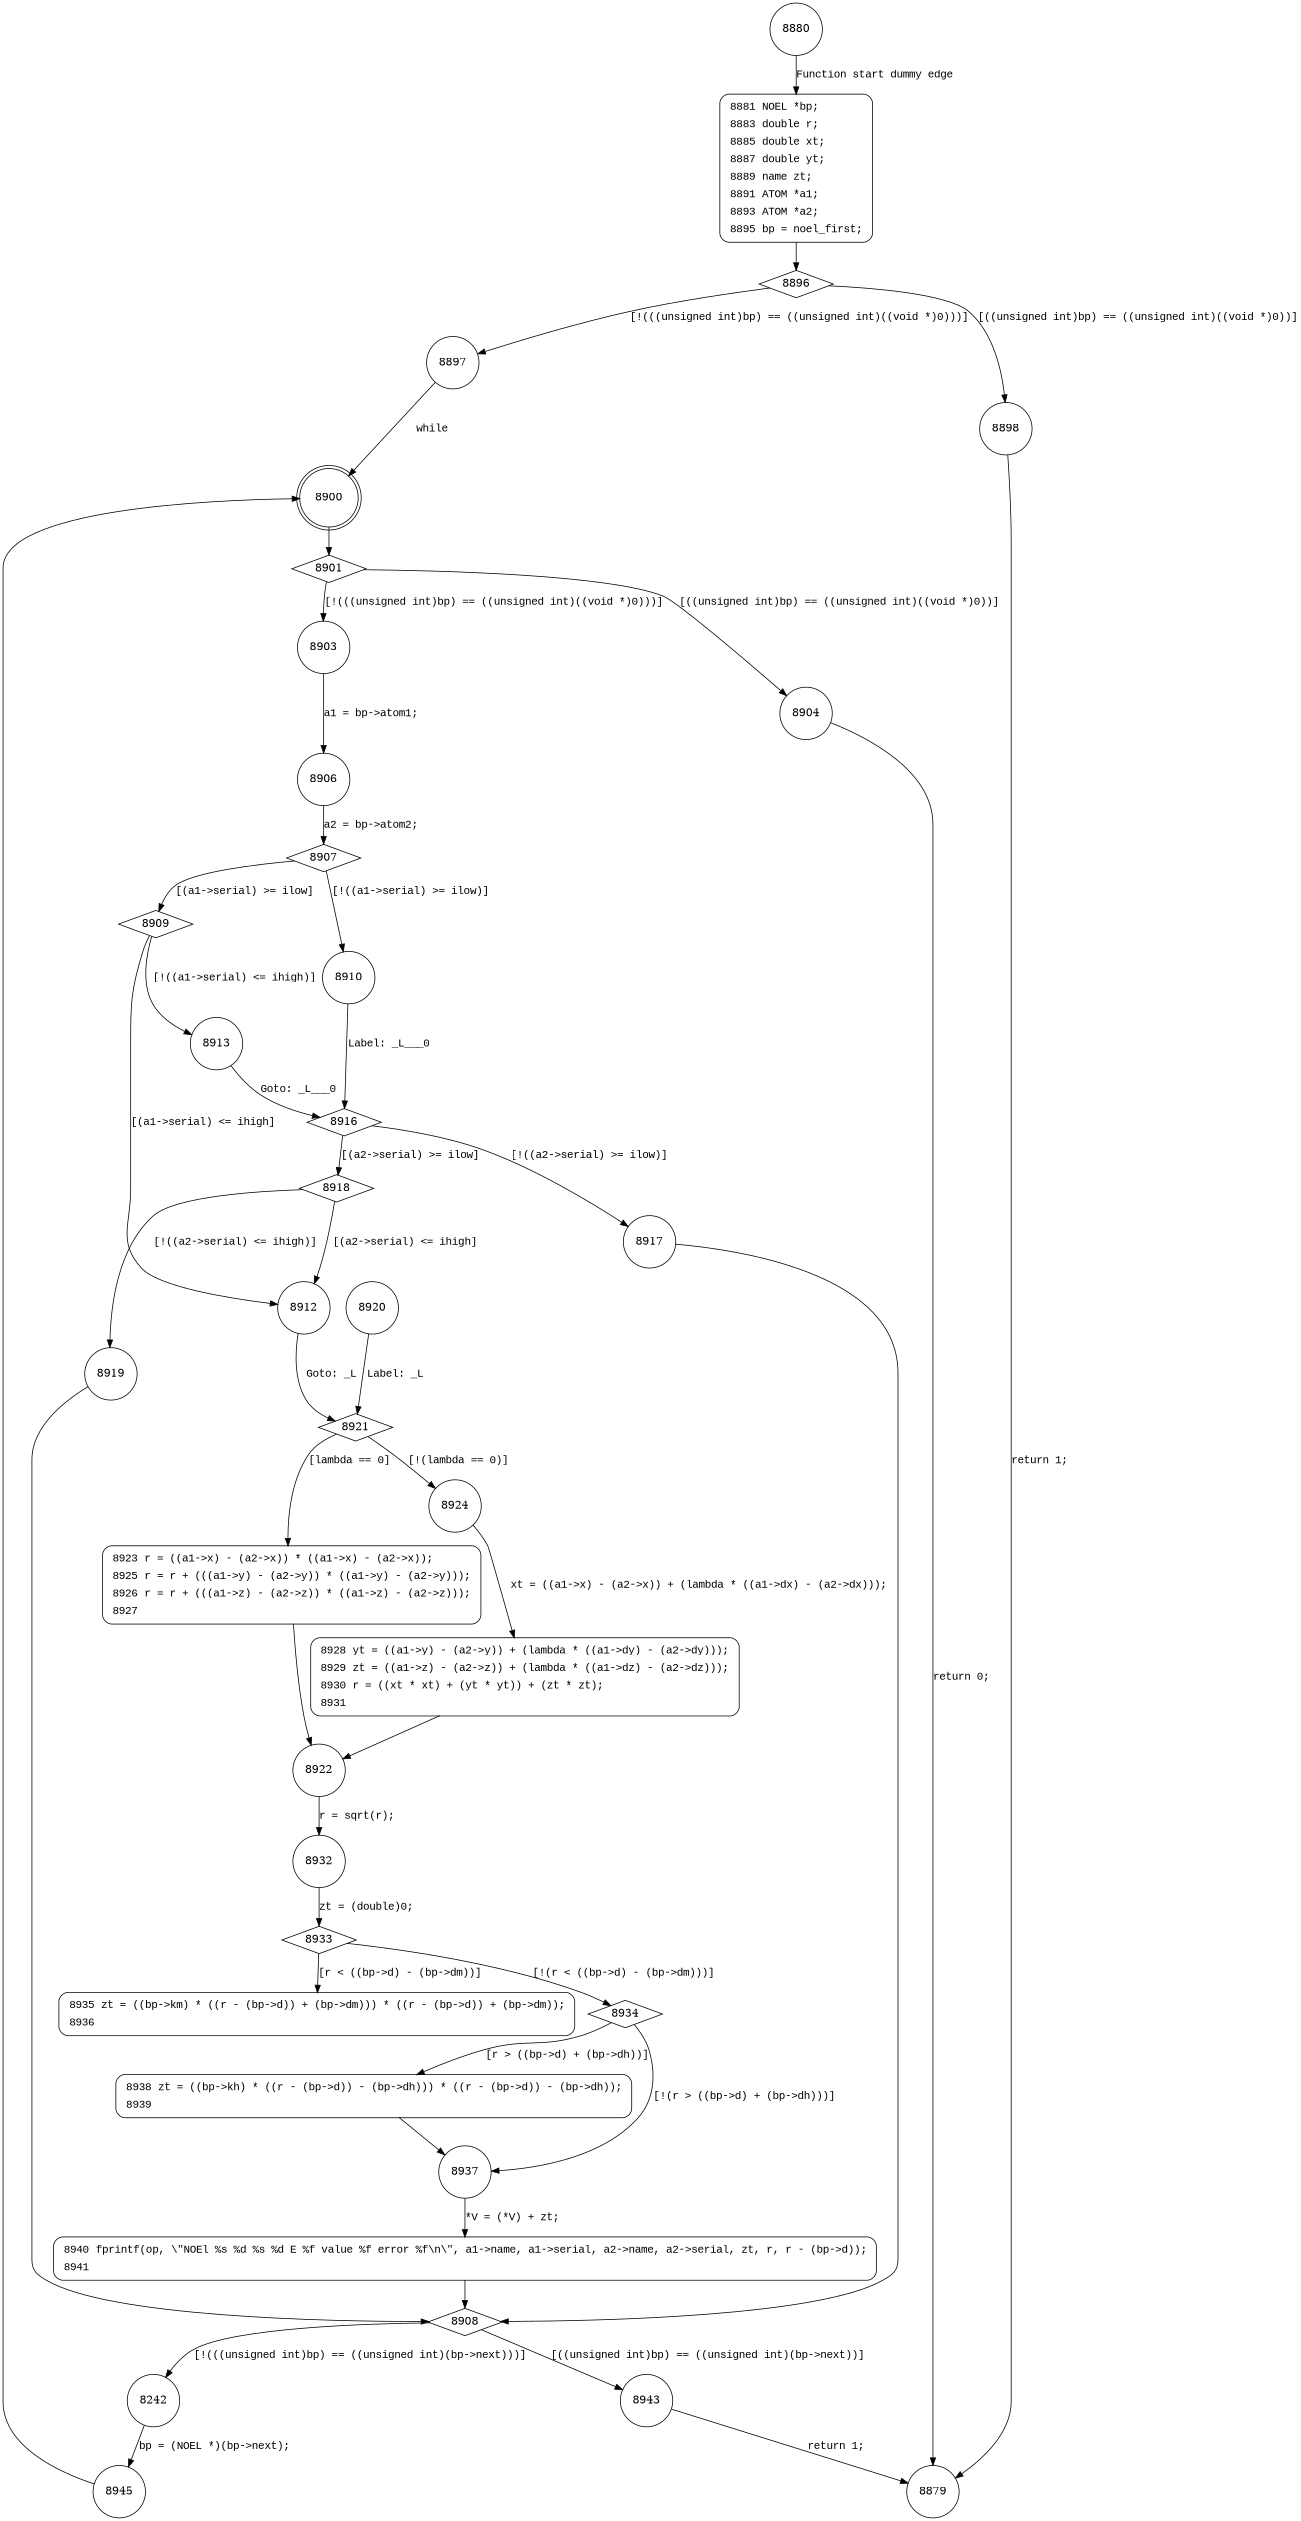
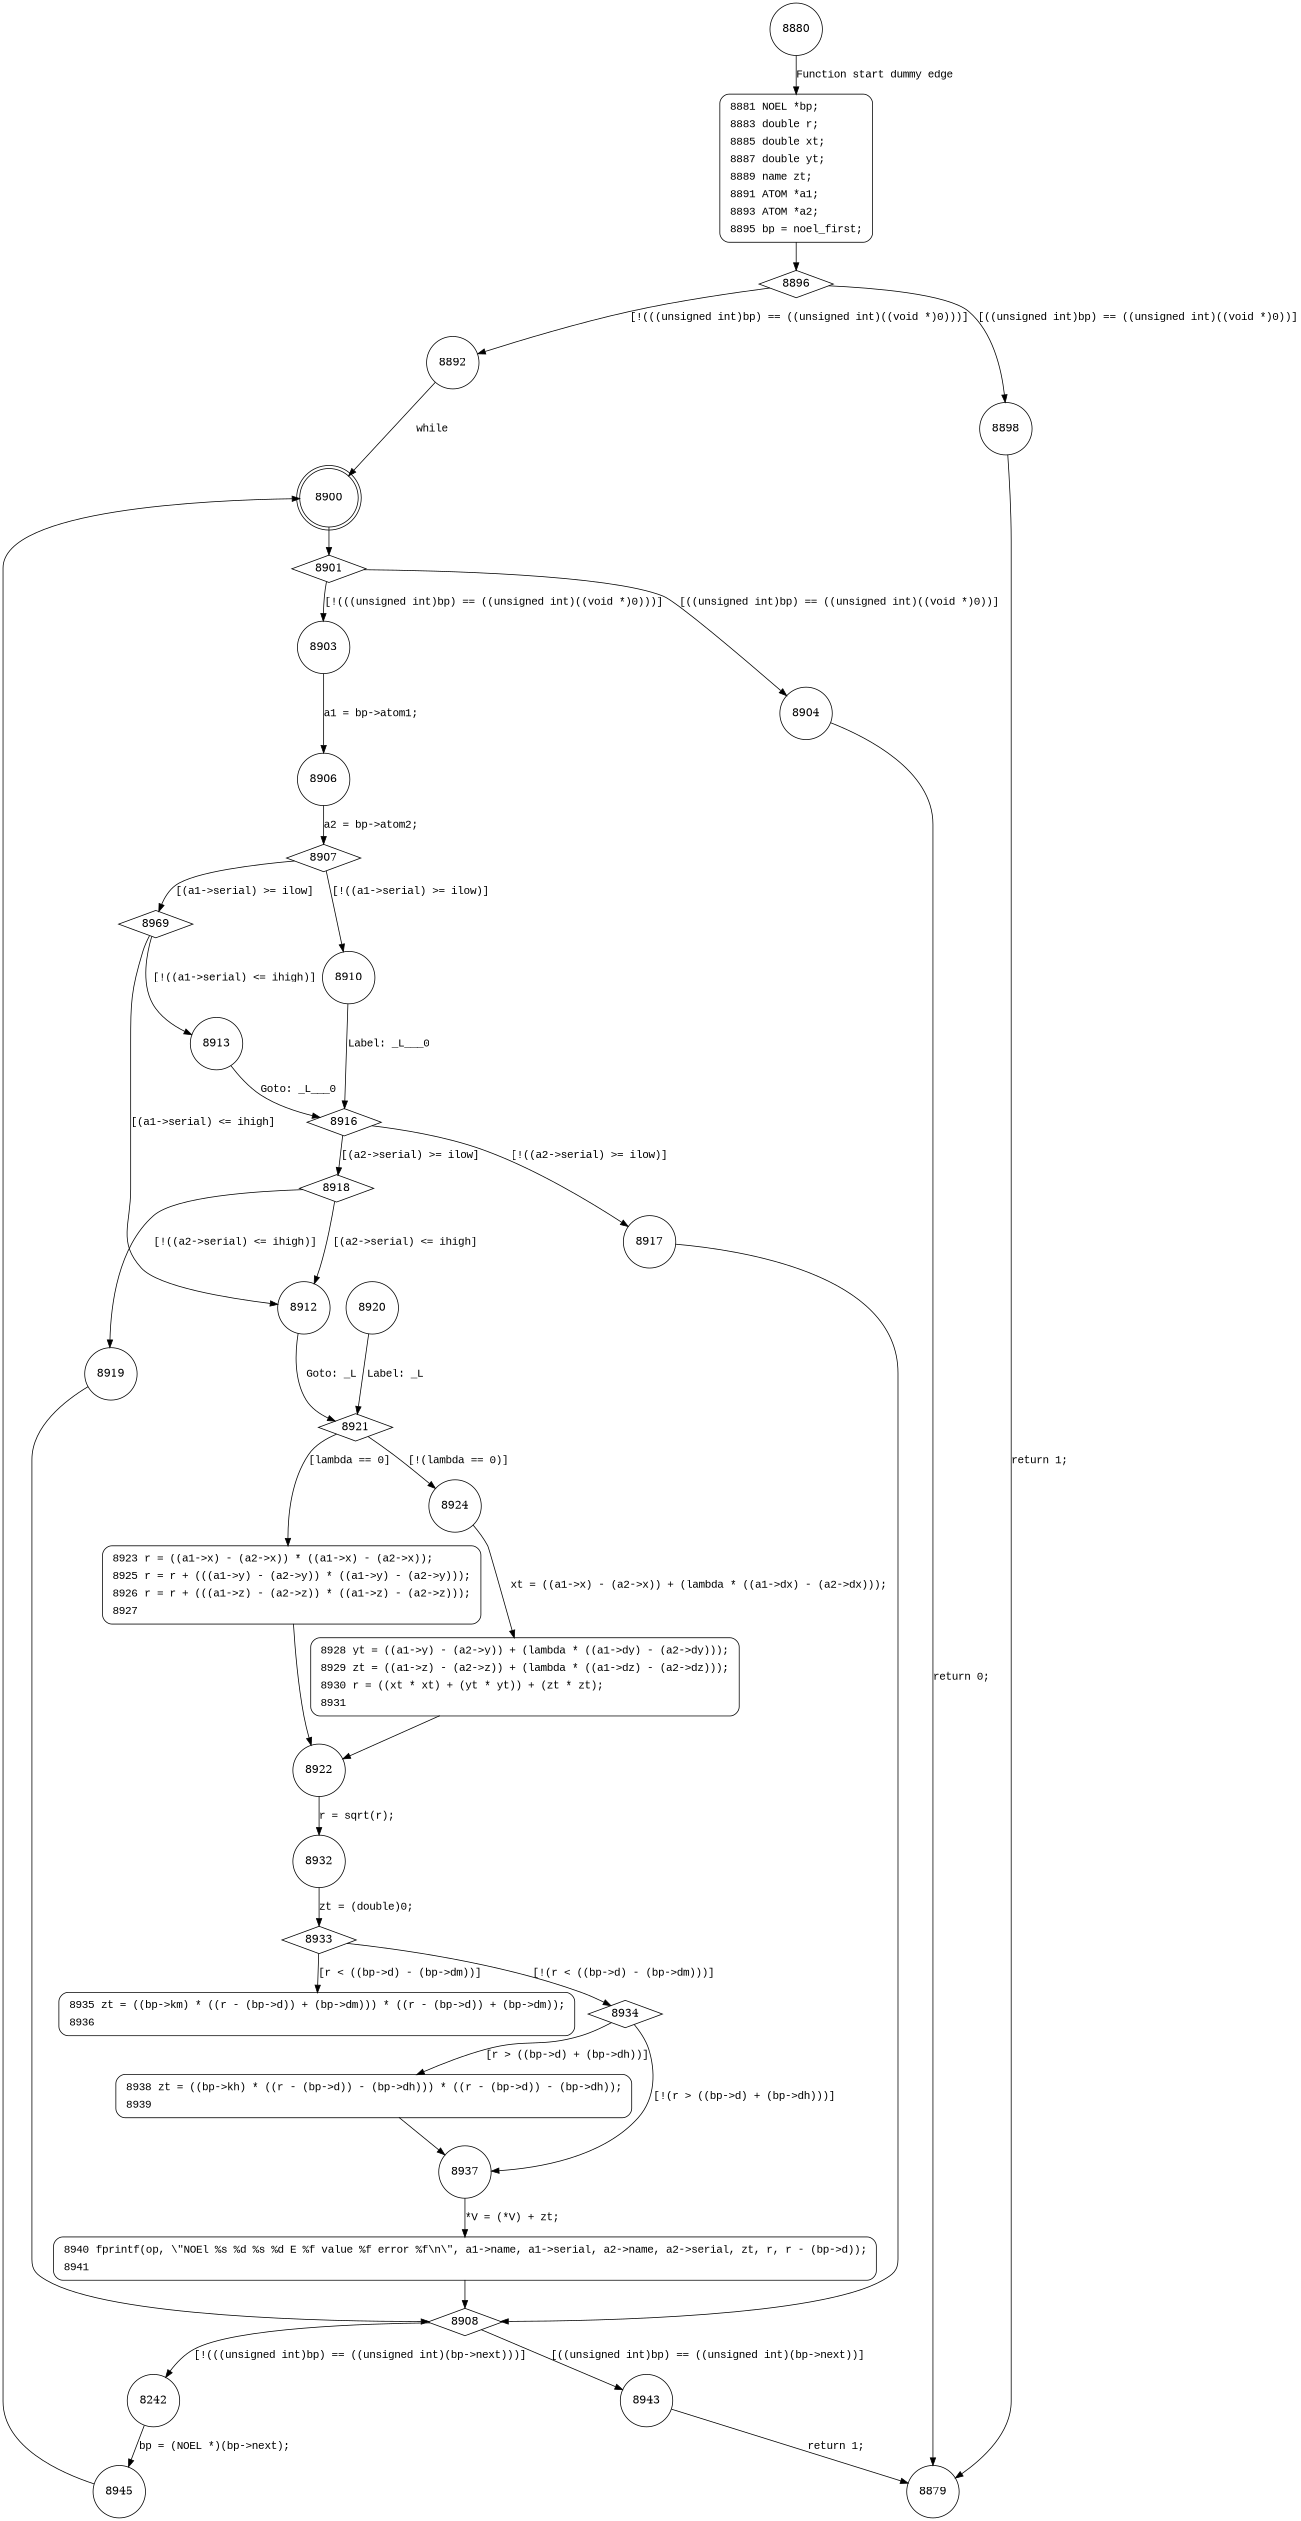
node "8897": label "8897" -> "8892"
node "8909": label "8909" -> "8969"
